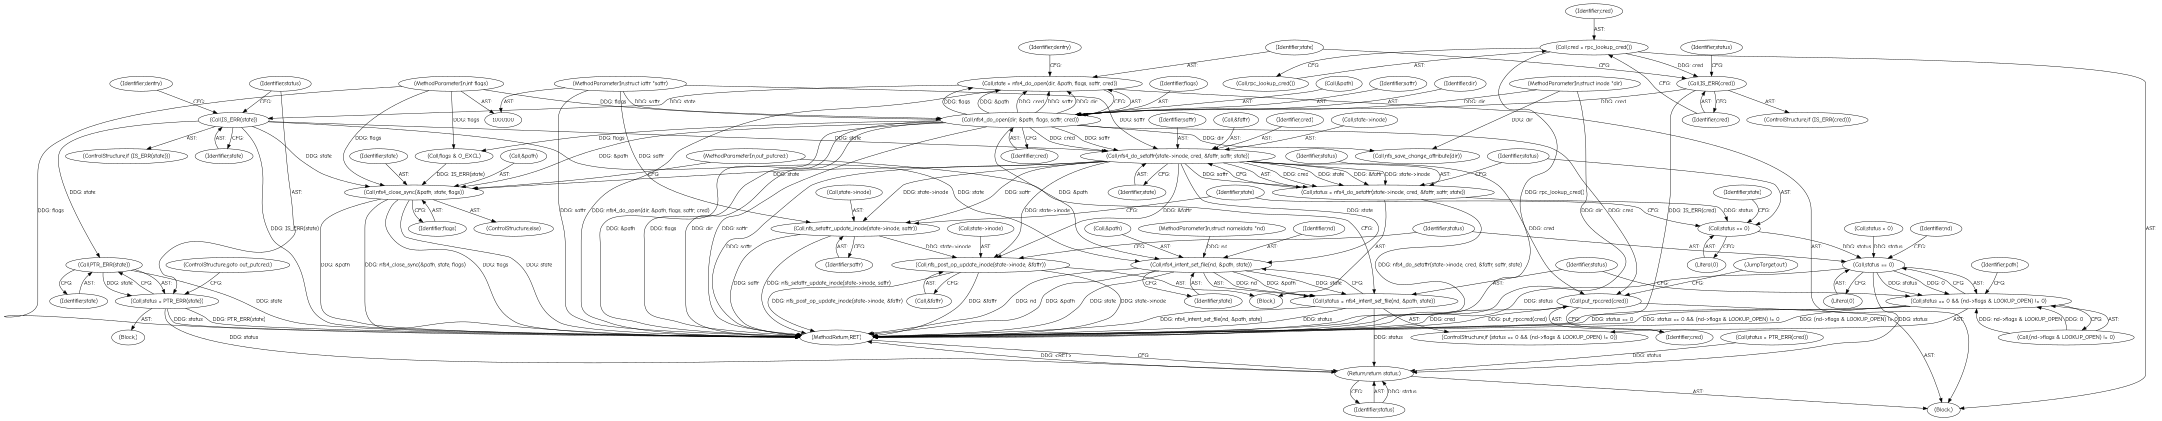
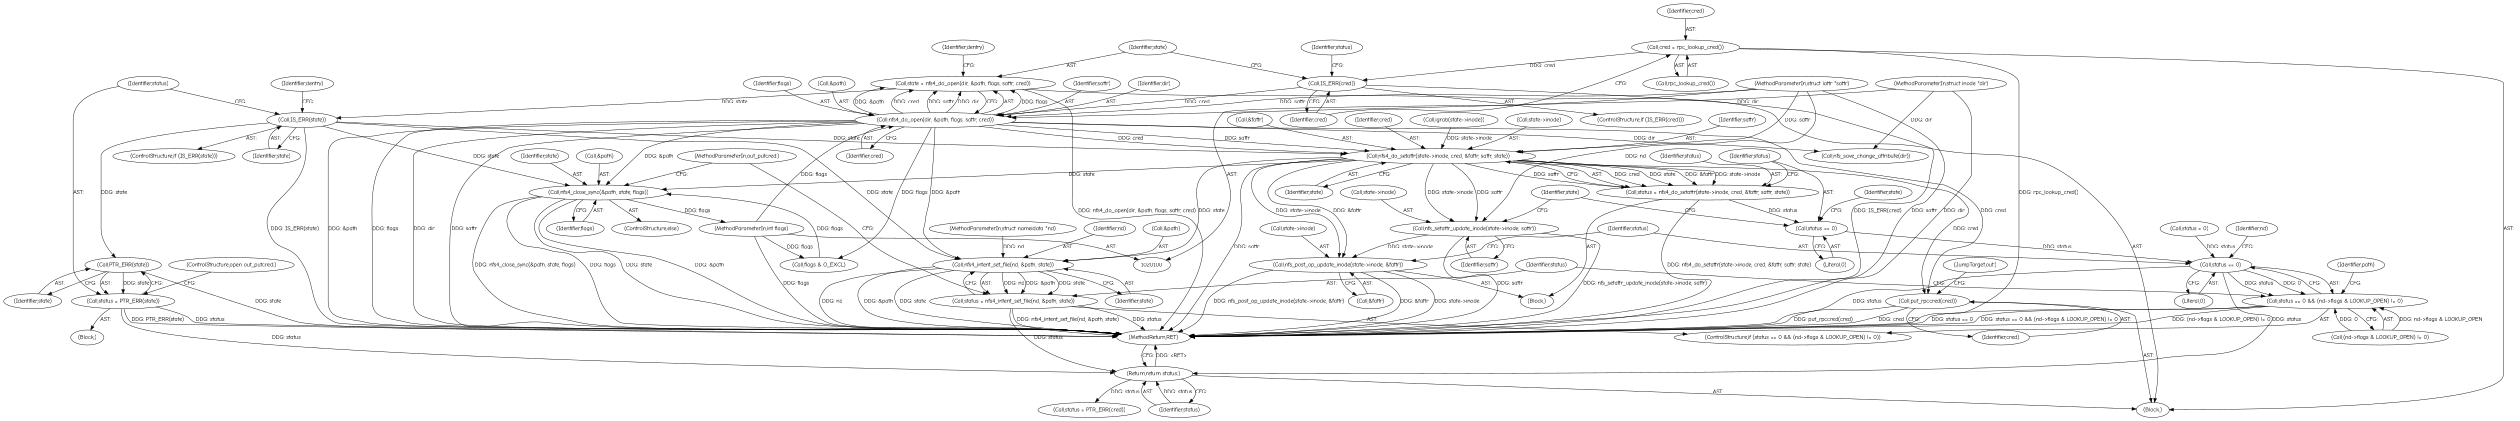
edge "(Call,cred = rpc_lookup_cred())" -> "(Call,rpc_lookup_cred())": label "CFG: " -> "AST: "
node "1000100": label "1000100" -> "1020100"
node "(Call,igrab(state->inode))": added
edge "(MethodParameterIn,int flags)" -> "(Call,nfs4_close_sync(&path, state, flags))": reversed
edge "(MethodParameterIn,struct iattr *sattr)" -> "(Call,nfs_setattr_update_inode(state->inode, sattr))": label "DDG: sattr" -> "DDG: nd"
edge "(Call,flags & O_EXCL)" -> "(Call,nfs4_close_sync(&path, state, flags))": label "DDG: IS_ERR(state)" -> "DDG: flags"
node "(ControlStructure,goto out_putcred;)": label "(ControlStructure,goto out_putcred;)" -> "(ControlStructure,open out_putcred;)"
edge "(Call,status = PTR_ERR(cred))" -> "(Return,return status;)": reversed
